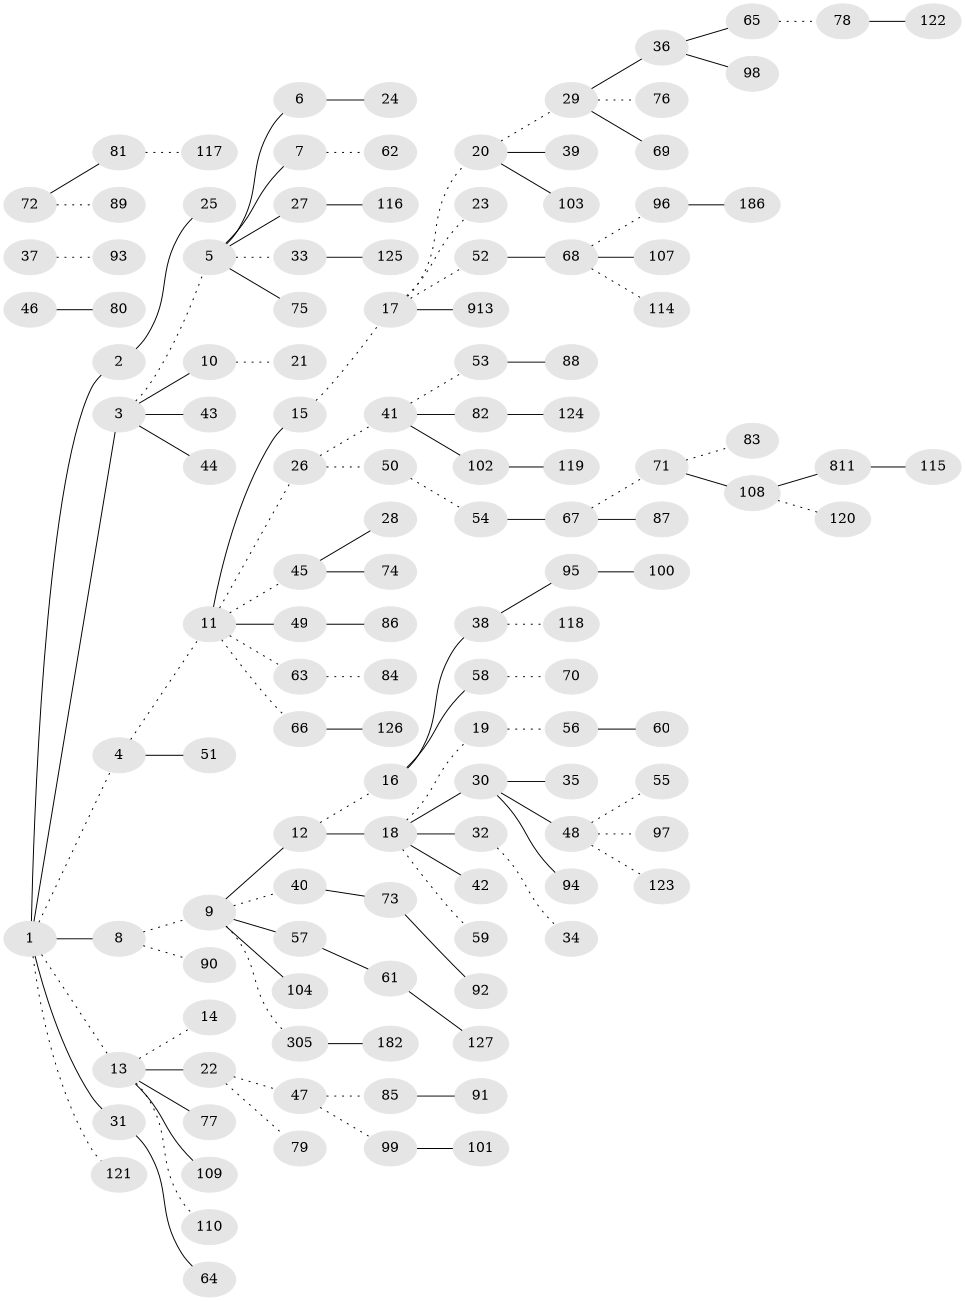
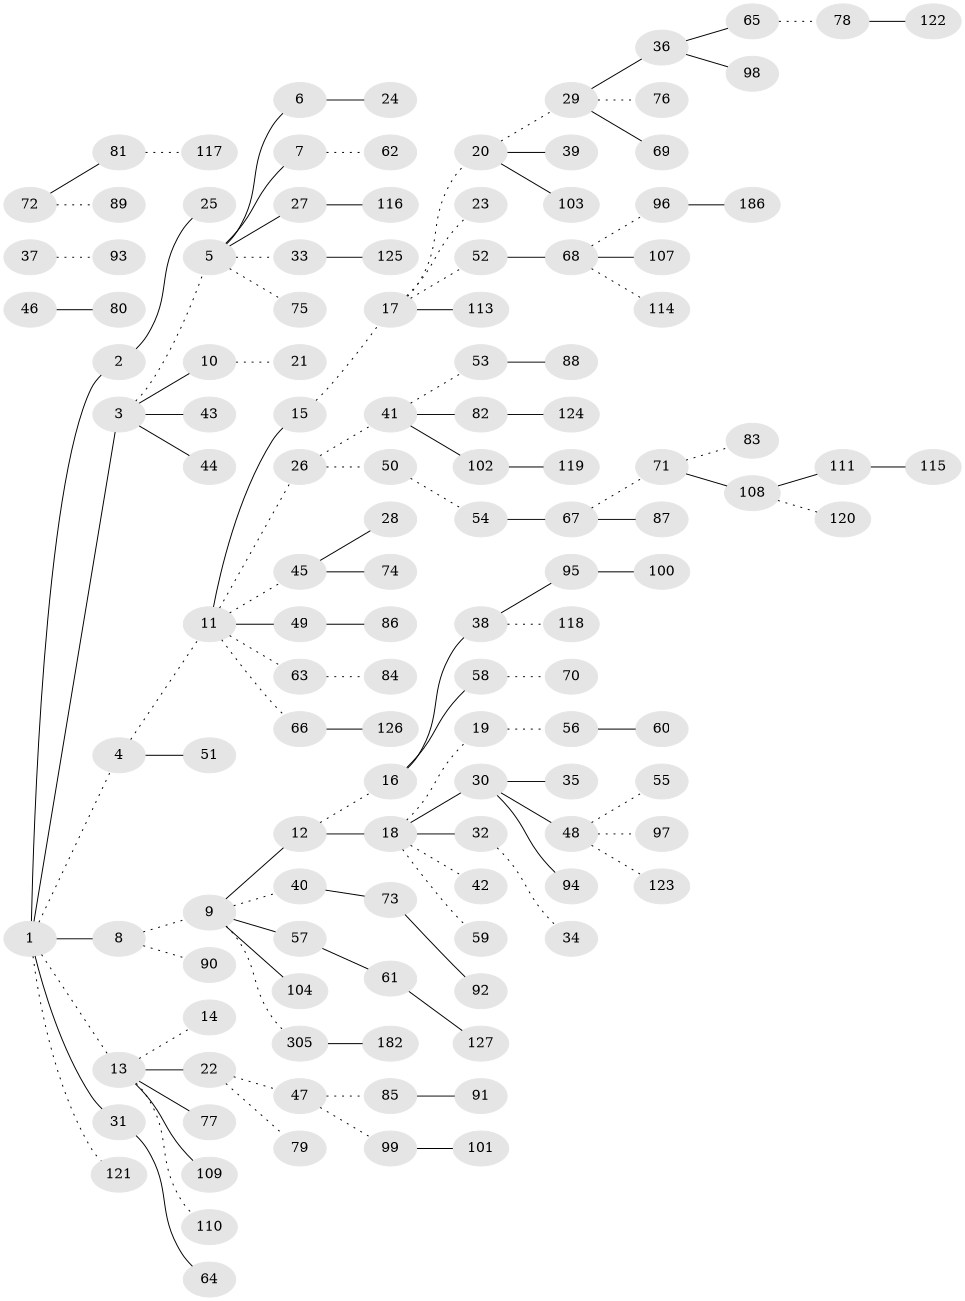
edge "5" -- "75": style solid -> dotted
node "913": label "913" -> "113"
node "811": label "811" -> "111"
edge "18" -- "42": style solid -> dotted
